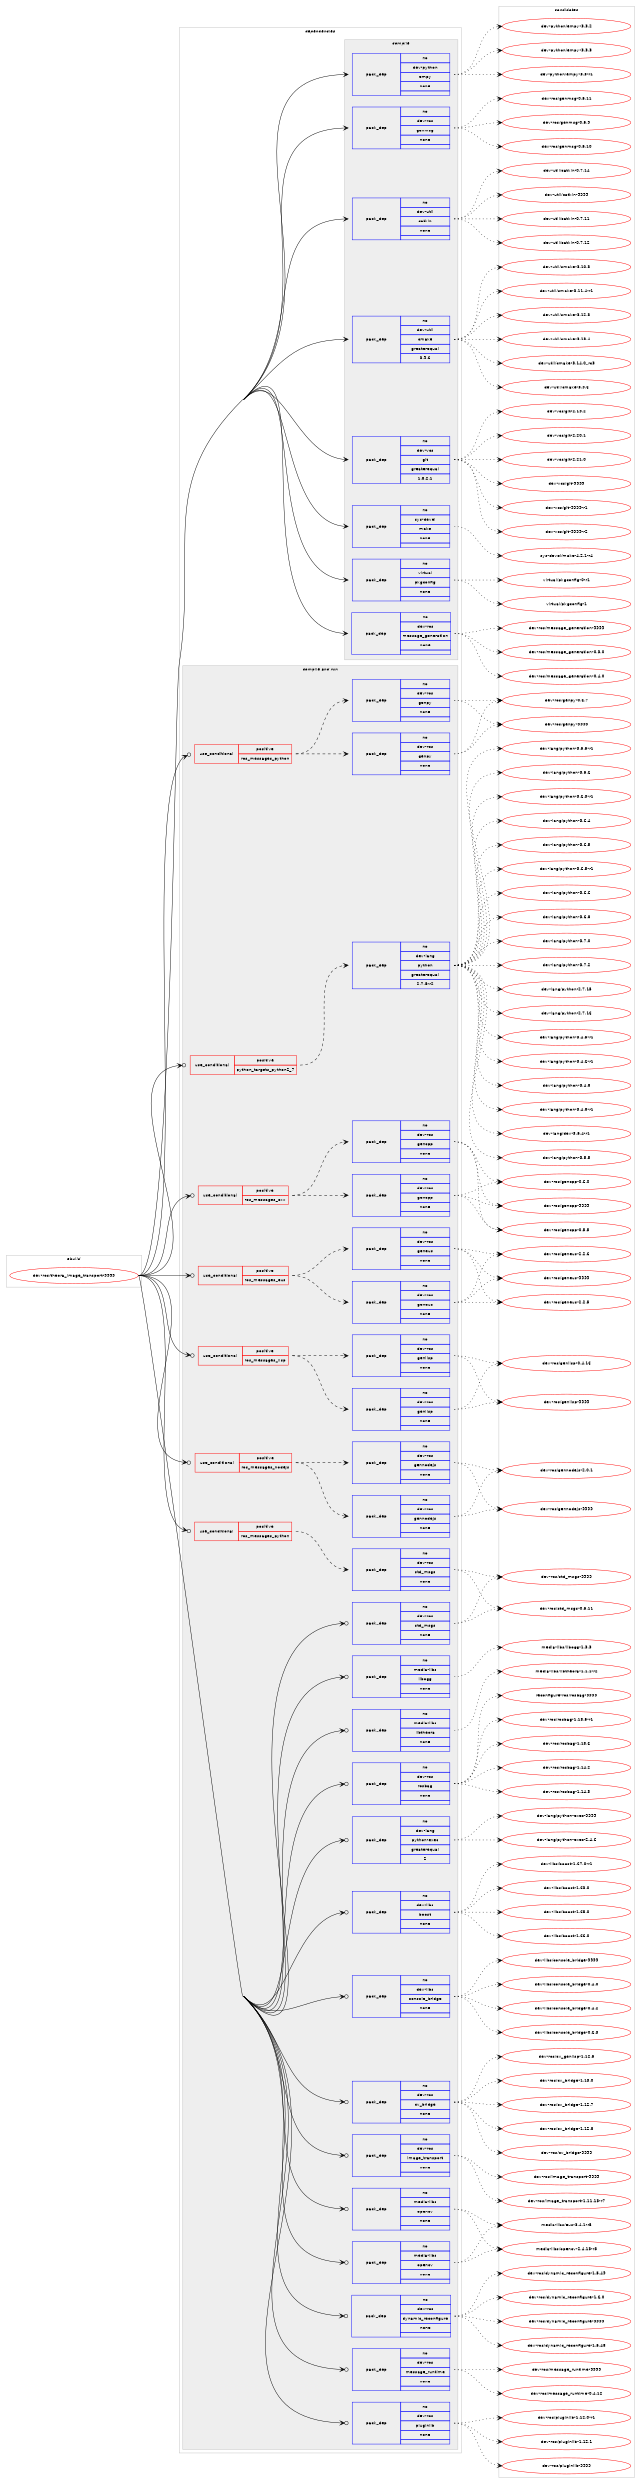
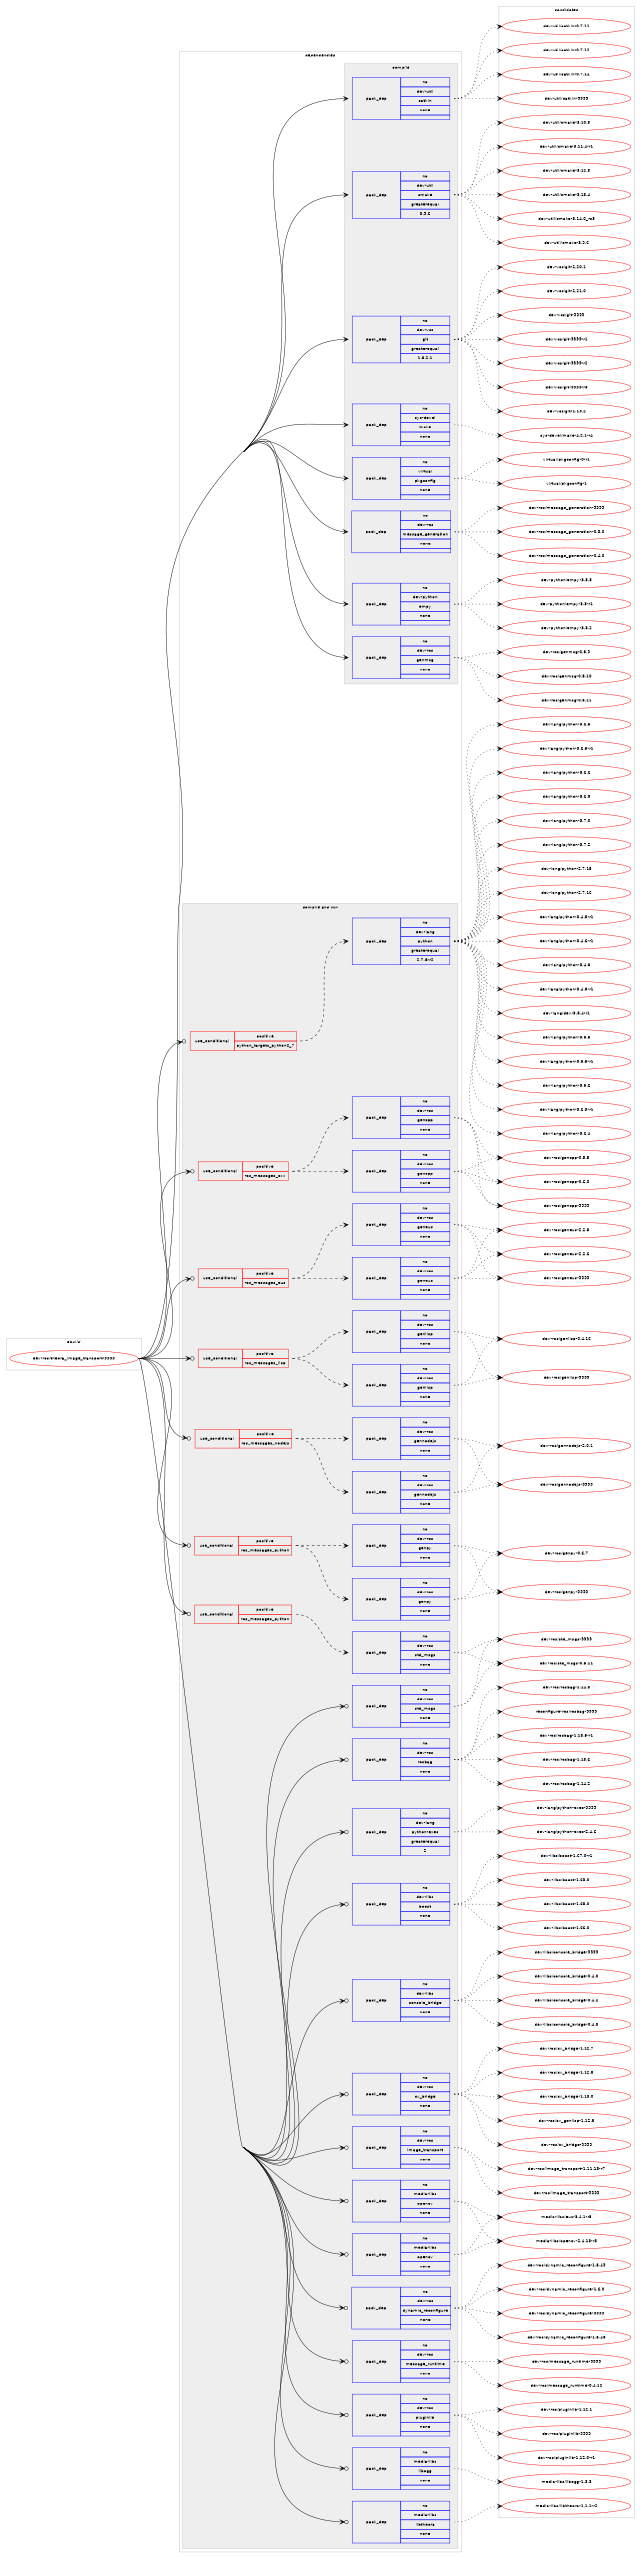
node "dev-vcs/git-9999-r3": added
node "dev-libs/console_bridge-0.6.3": label "dev-libs/console_bridge-0.6.3" -> "dev-libs/console_bridge-0.4.3"
